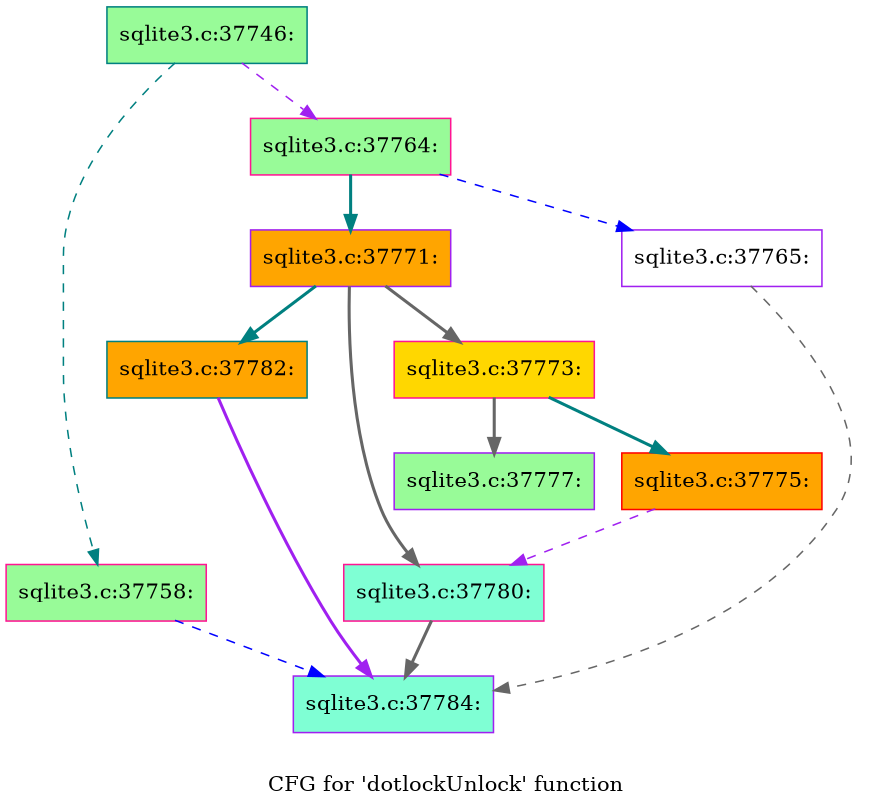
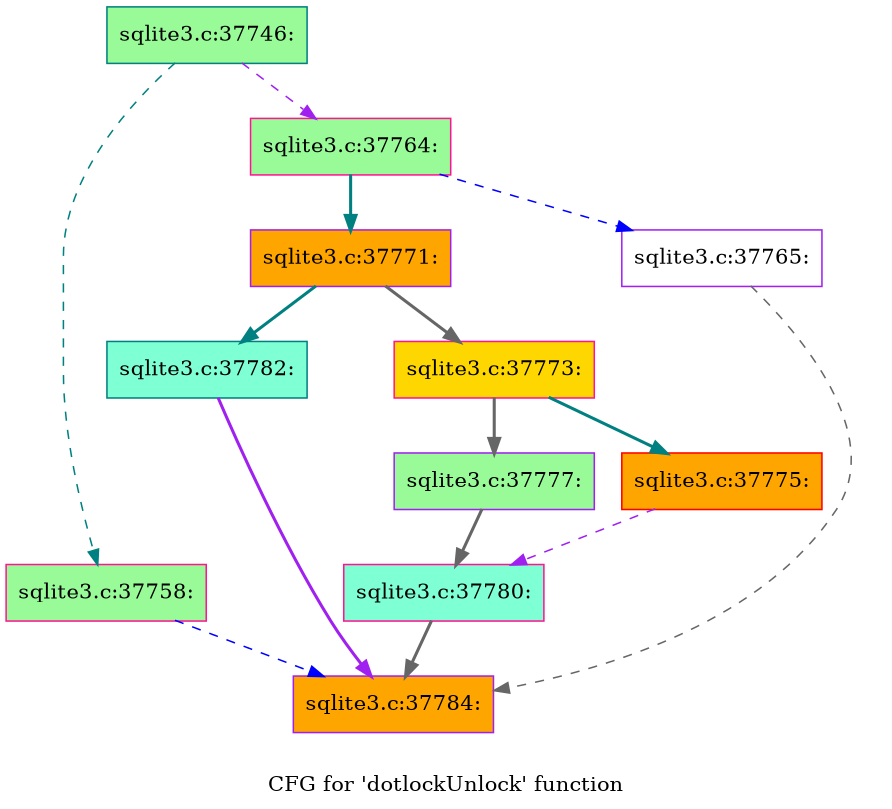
node "sqlite3.c:37782:": fillcolor orange -> aquamarine
edge "sqlite3.c:37771:" -> "sqlite3.c:37780:": now "sqlite3.c:37777:" -> "sqlite3.c:37780:"
node "sqlite3.c:37784:": fillcolor aquamarine -> orange
